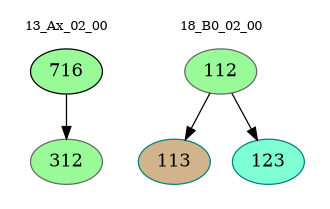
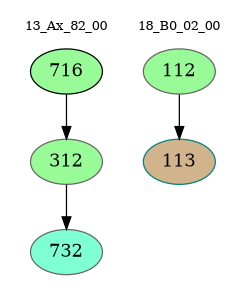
cluster "13_Ax_02_00": label "13_Ax_02_00" -> "13_Ax_82_00"
node "123": removed
node "732": added
